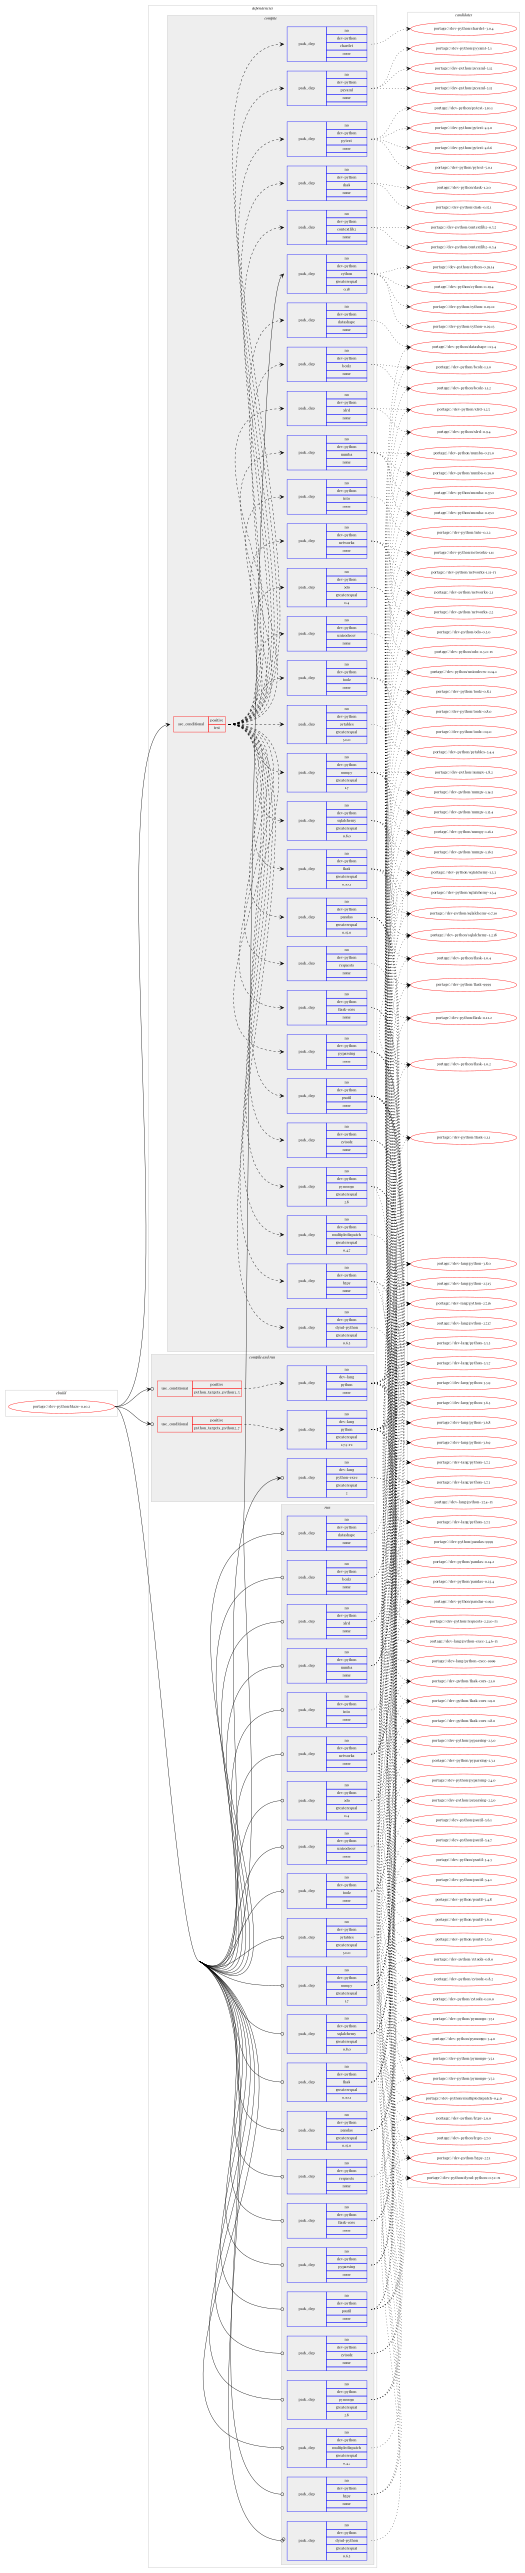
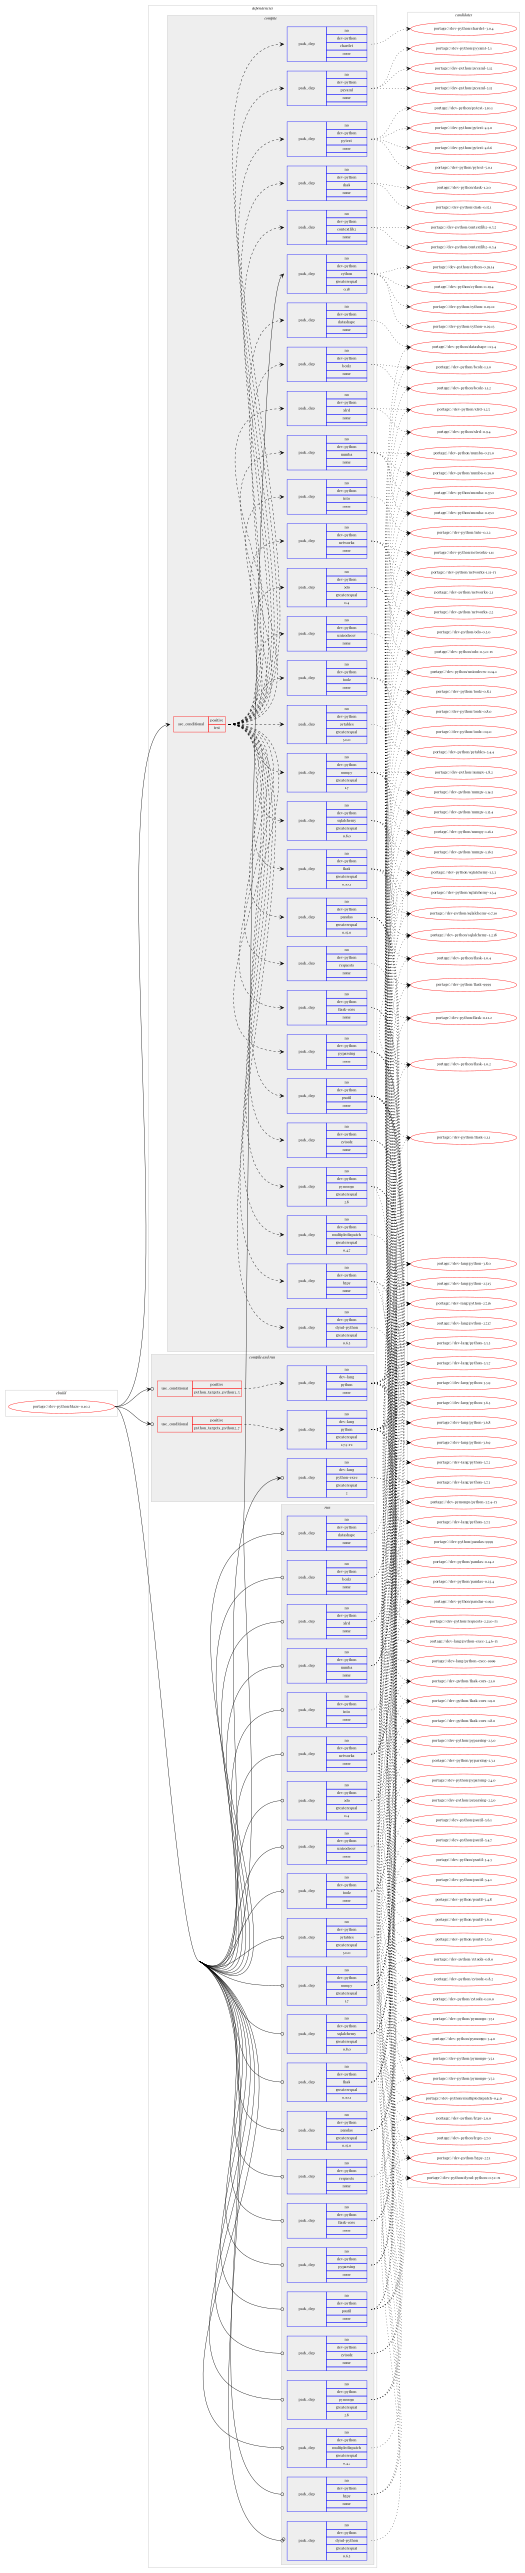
node "portage://dev-lang/python-3.7.4-r1": label "portage://dev-lang/python-3.7.4-r1" -> "portage://dev-pymongo/python-3.7.4-r1"
